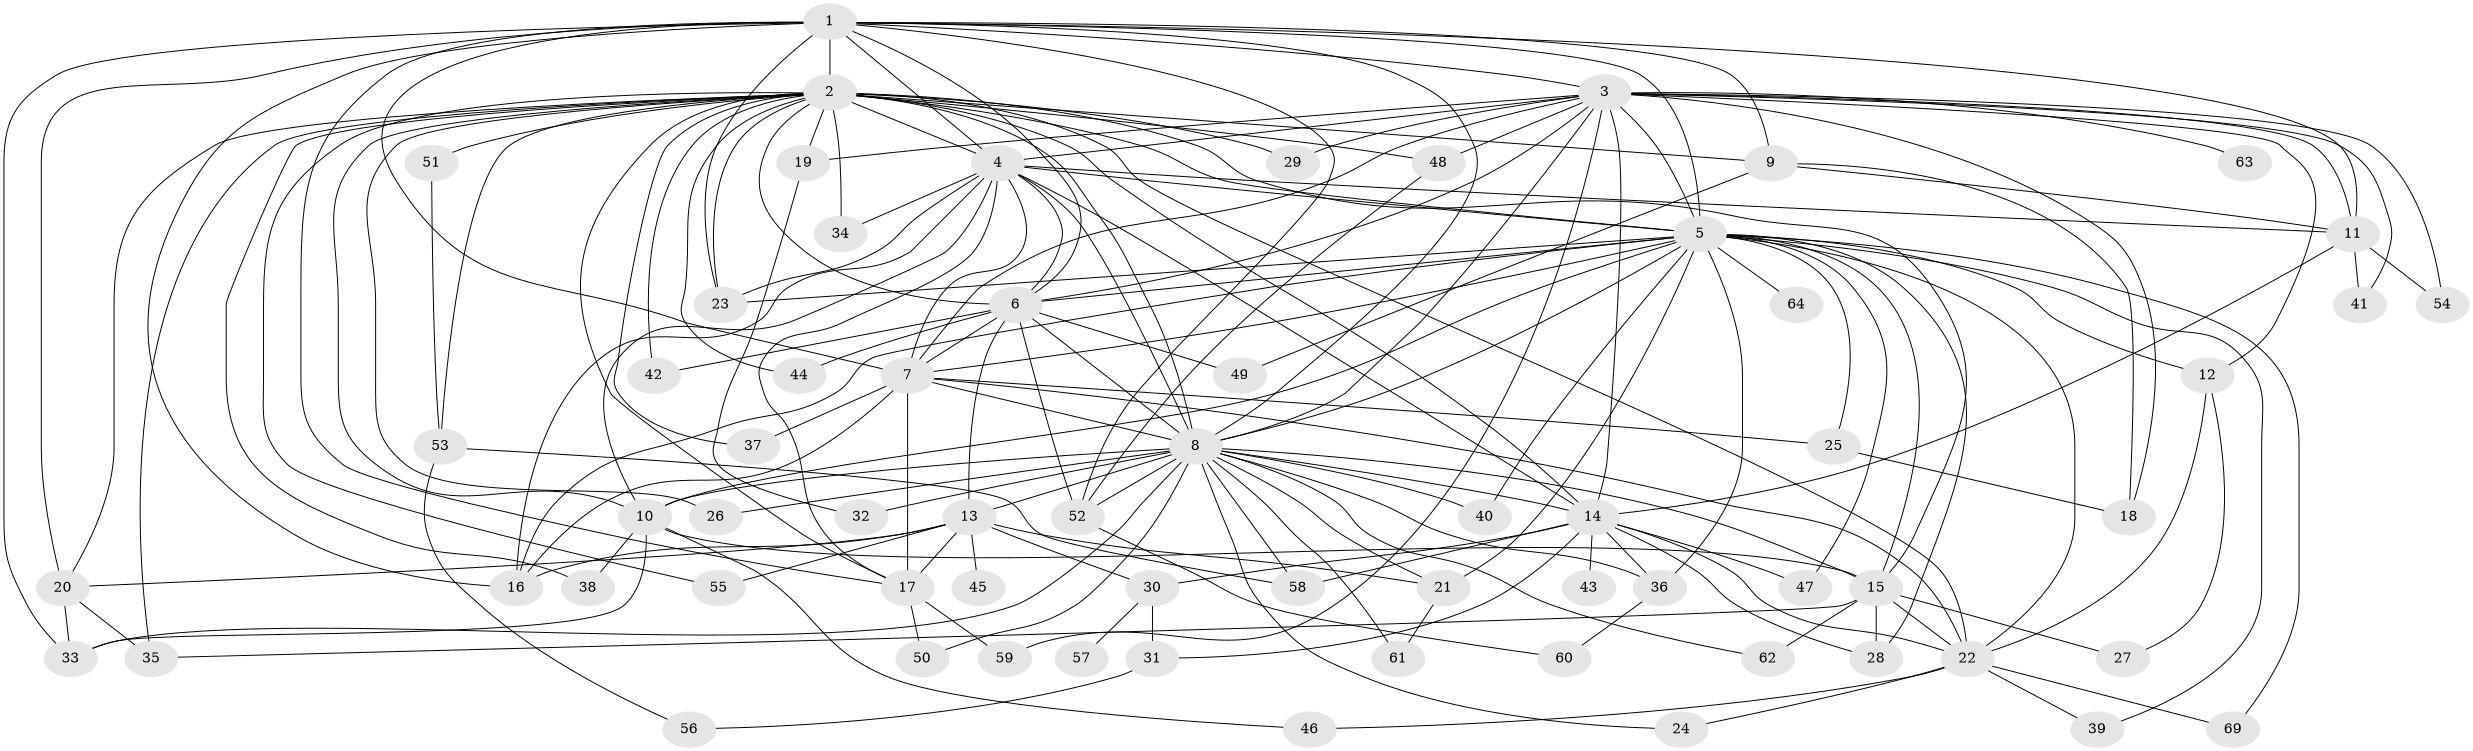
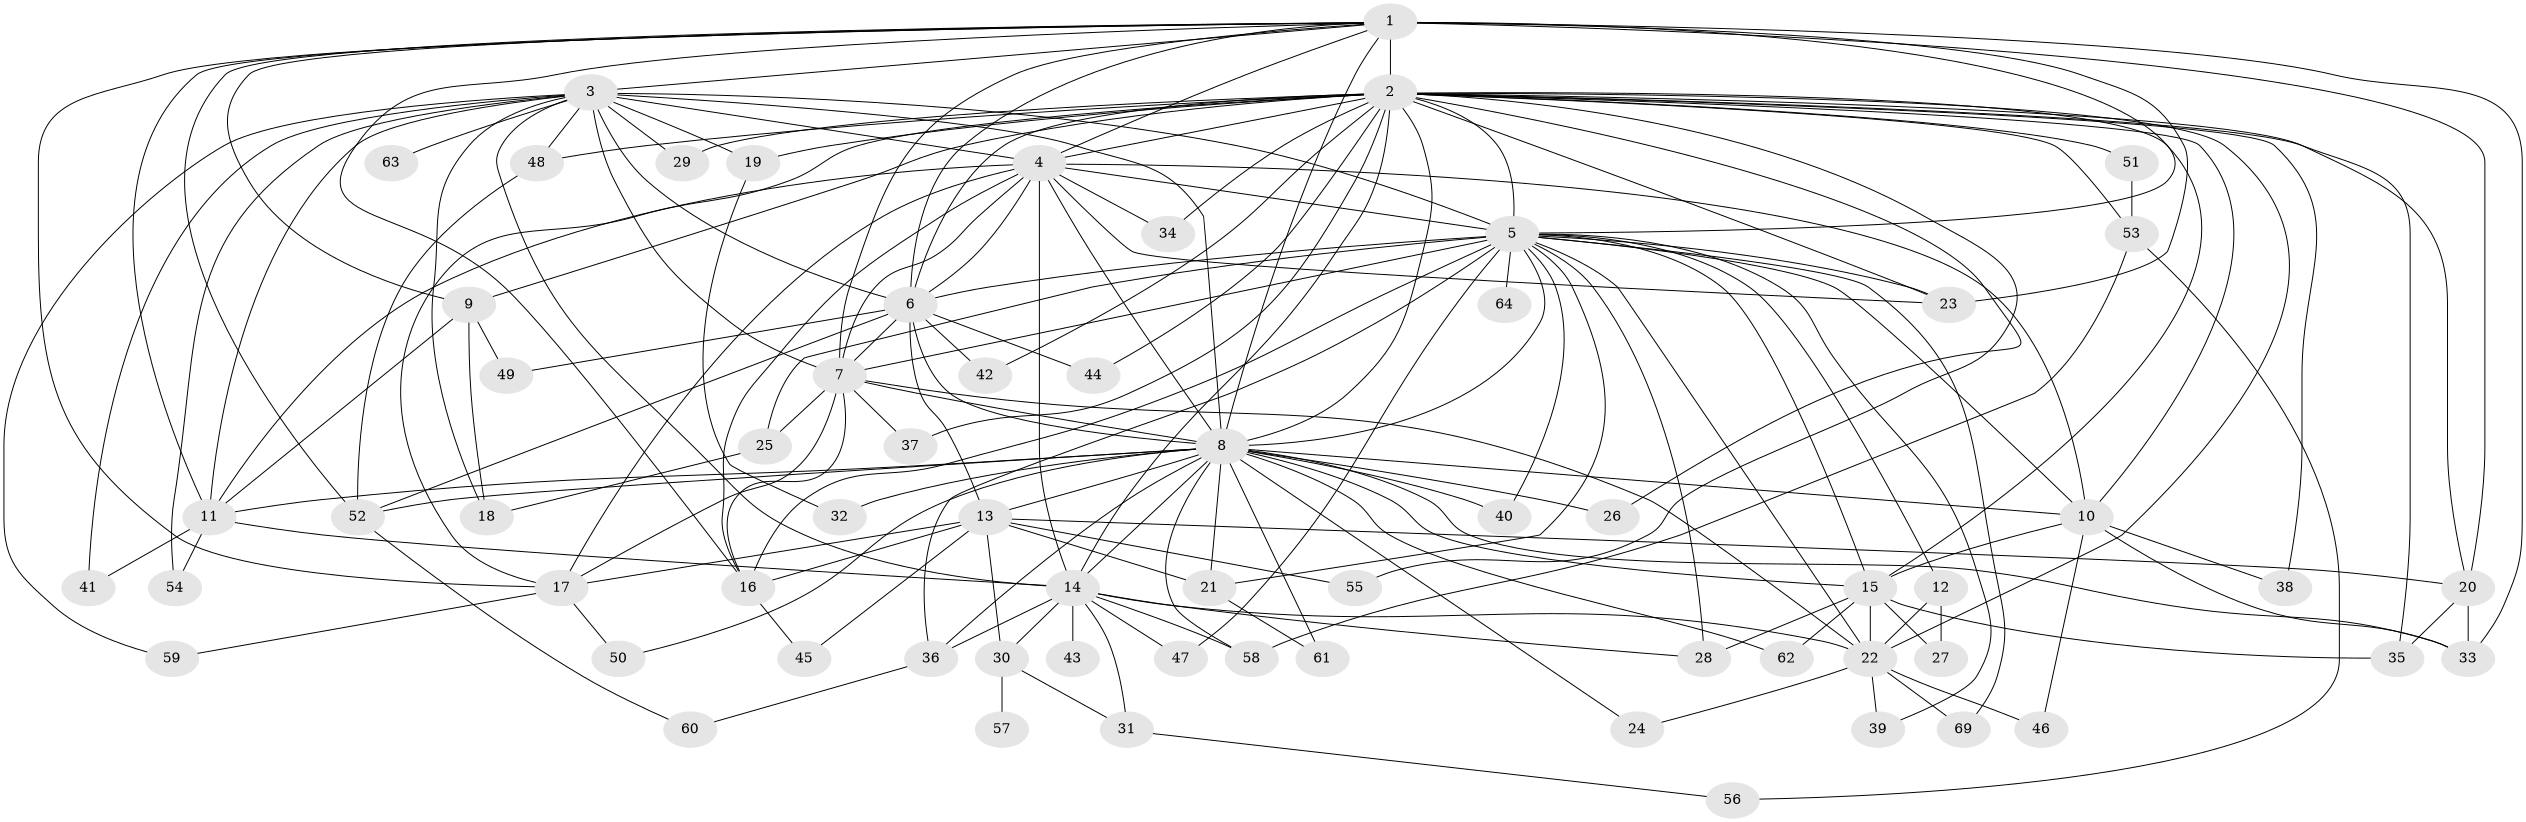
edge "3" -- "12": removed
edge "8" -- "11": added
edge "16" -- "45": added
